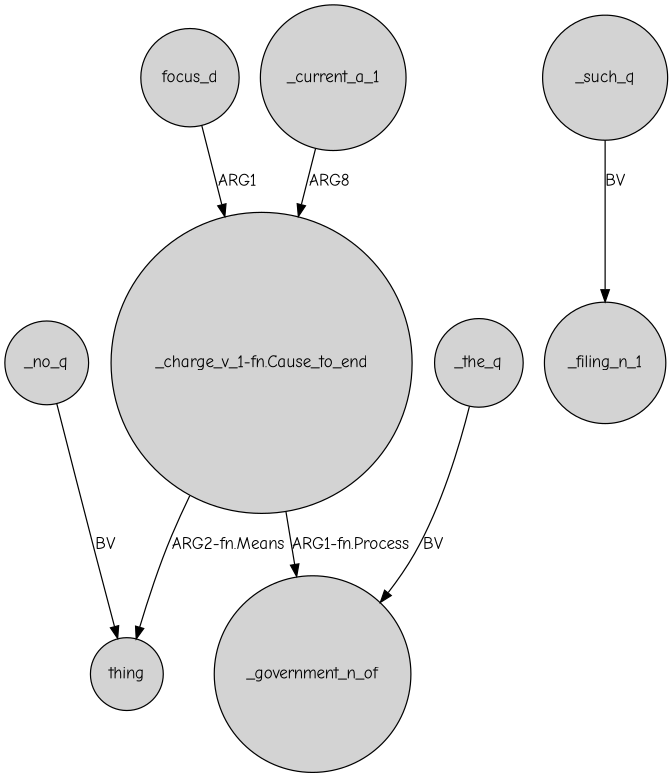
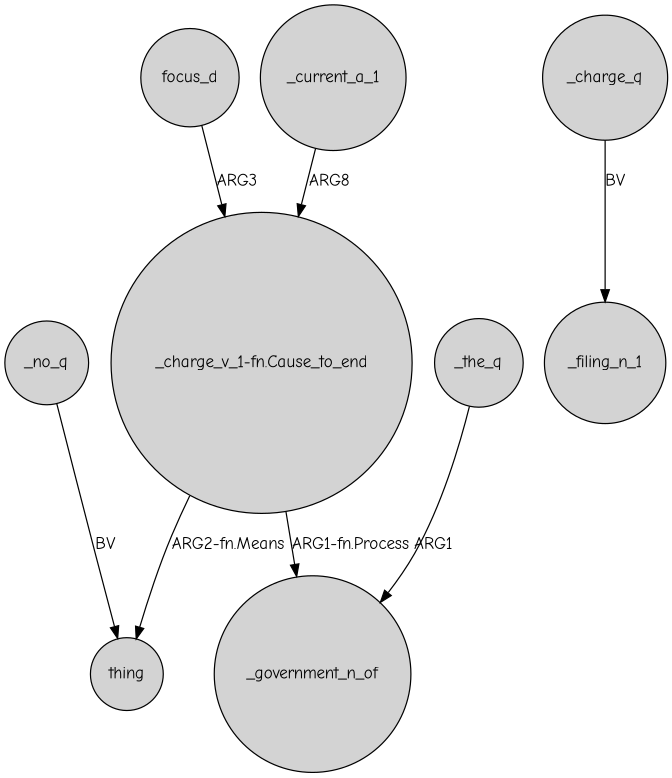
node "_such_q": label "_such_q" -> "_charge_q"
edge "focus_d" -> "_charge_v_1-fn.Cause_to_end": label "ARG1" -> "ARG3"
edge "_the_q" -> "_government_n_of": label "BV" -> "ARG1"
